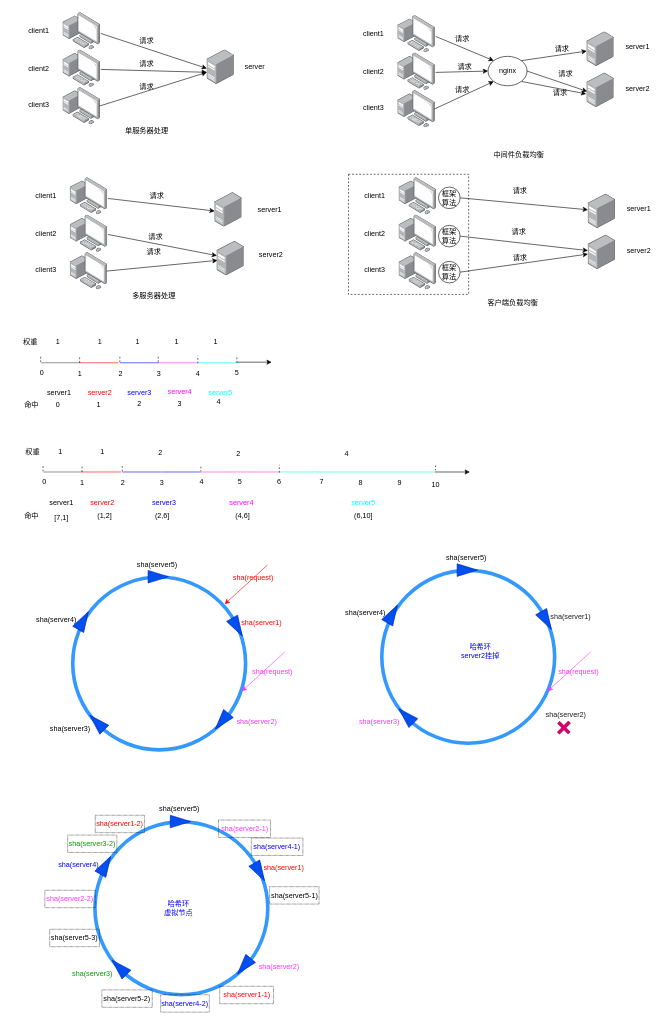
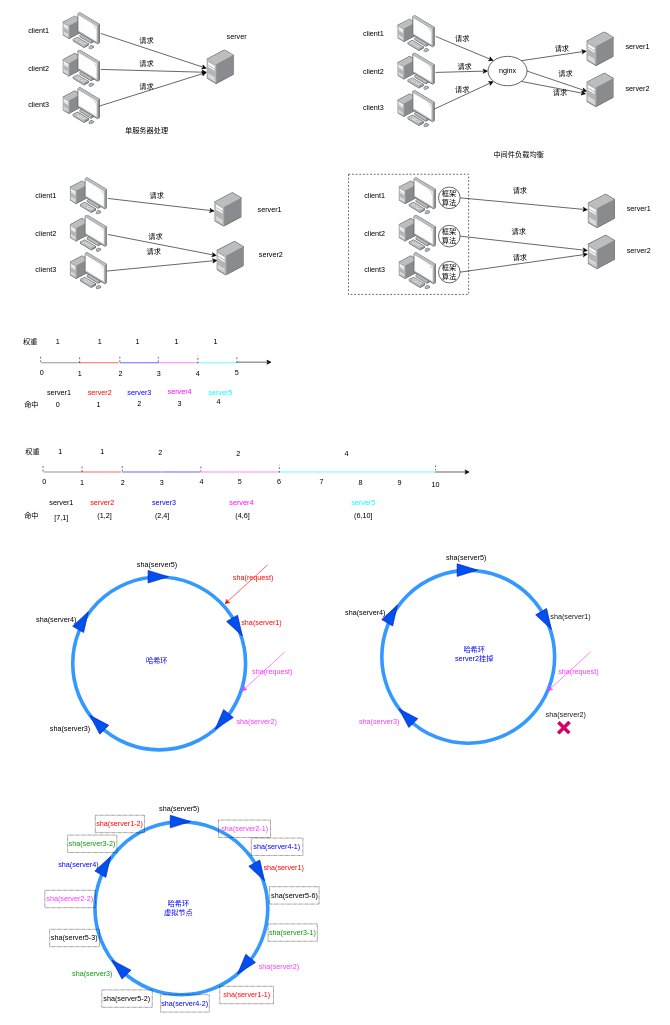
node "server": moved (255, 67) -> (237, 37)
node "多服务器处理": removed
node "客户端负载均衡": removed
node "(2,6]": label "(2,6]" -> "(2,4]"
node "哈希环 server2挂掉": moved (480, 650) -> (474, 653)
node "哈希环": added
node "sha(server5-1)": label "sha(server5-1)" -> "sha(server5-6)"
node "sha(server3-1)": added
